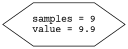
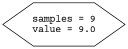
node "samples = 9 value = 9.9": label "samples = 9 value = 9.9" -> "samples = 9 value = 9.0"
